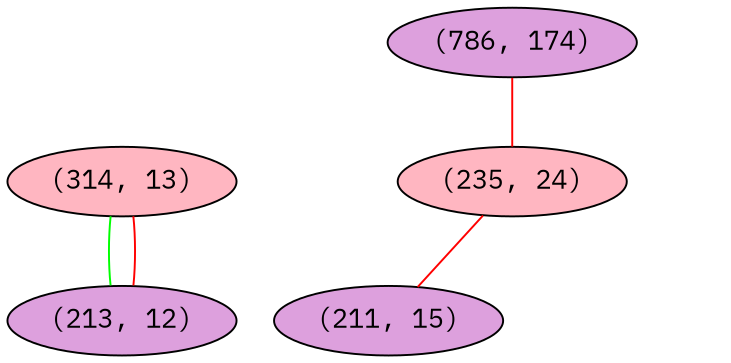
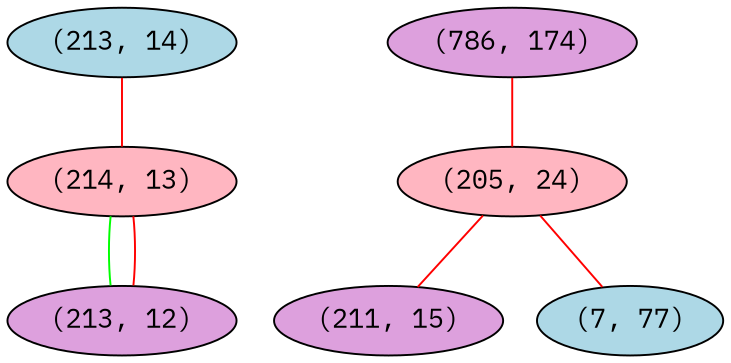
node "(213, 14)": added
node "(314, 13)": label "(314, 13)" -> "(214, 13)"
node "(235, 24)": label "(235, 24)" -> "(205, 24)"
node "(7, 77)": added
